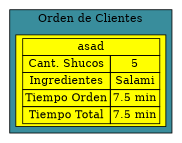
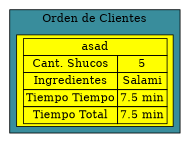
node "asad": text "Tiempo Orden" -> "Tiempo Tiempo"
